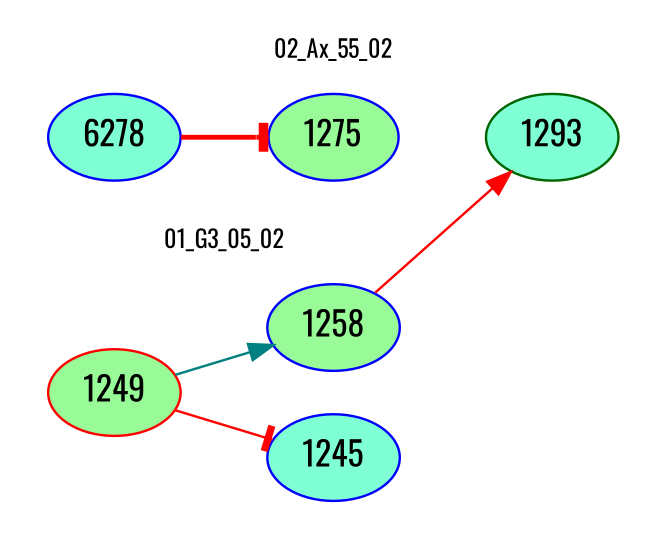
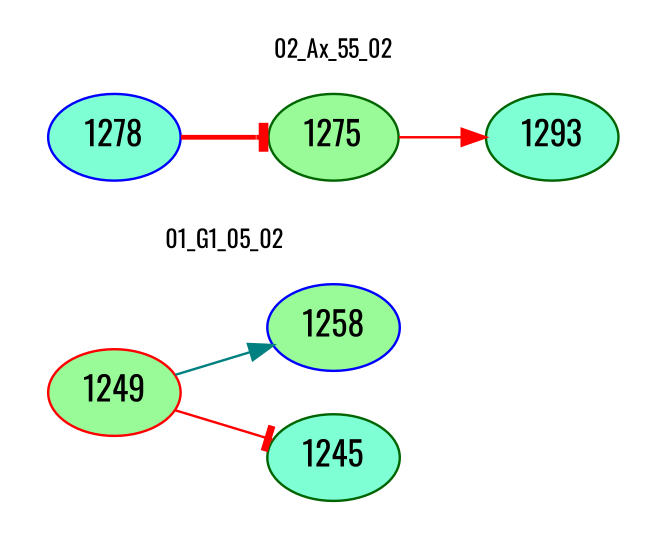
node "6278": label "6278" -> "1278"
node "1275": color blue -> darkgreen
edge "1258" -> "1293": now "1275" -> "1293"
cluster "01_G3_05_02": label "01_G3_05_02" -> "01_G1_05_02"
node "1245": color blue -> darkgreen
